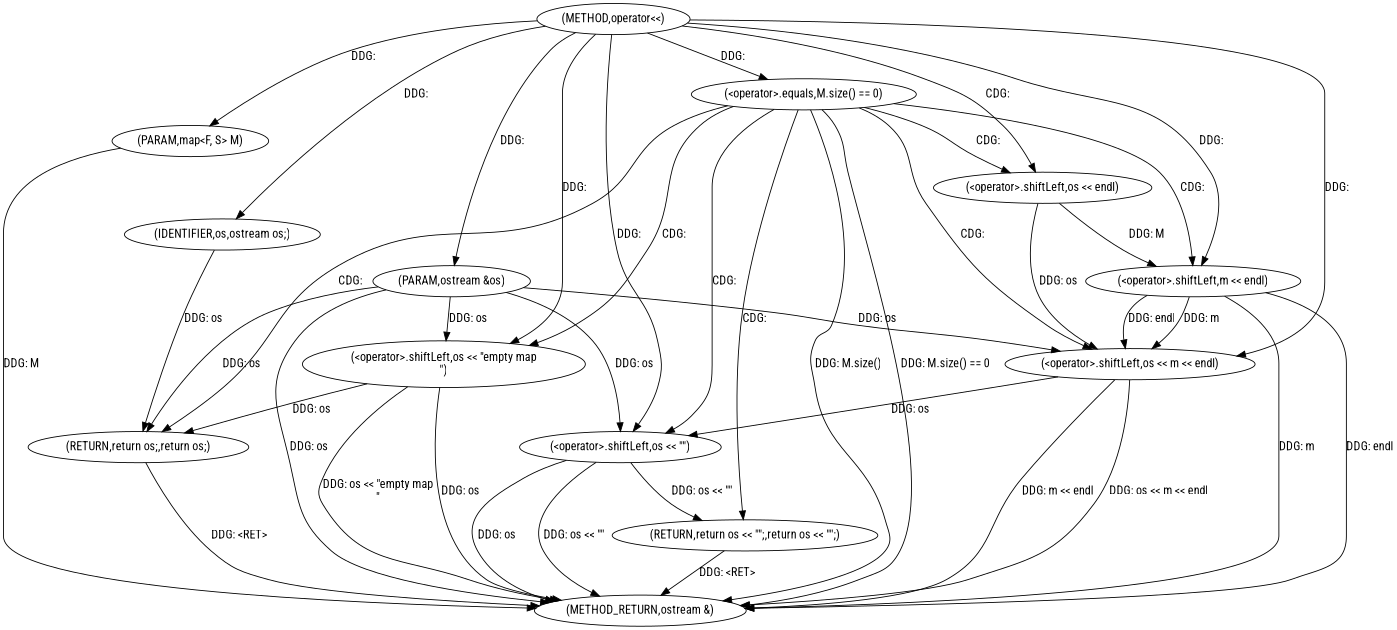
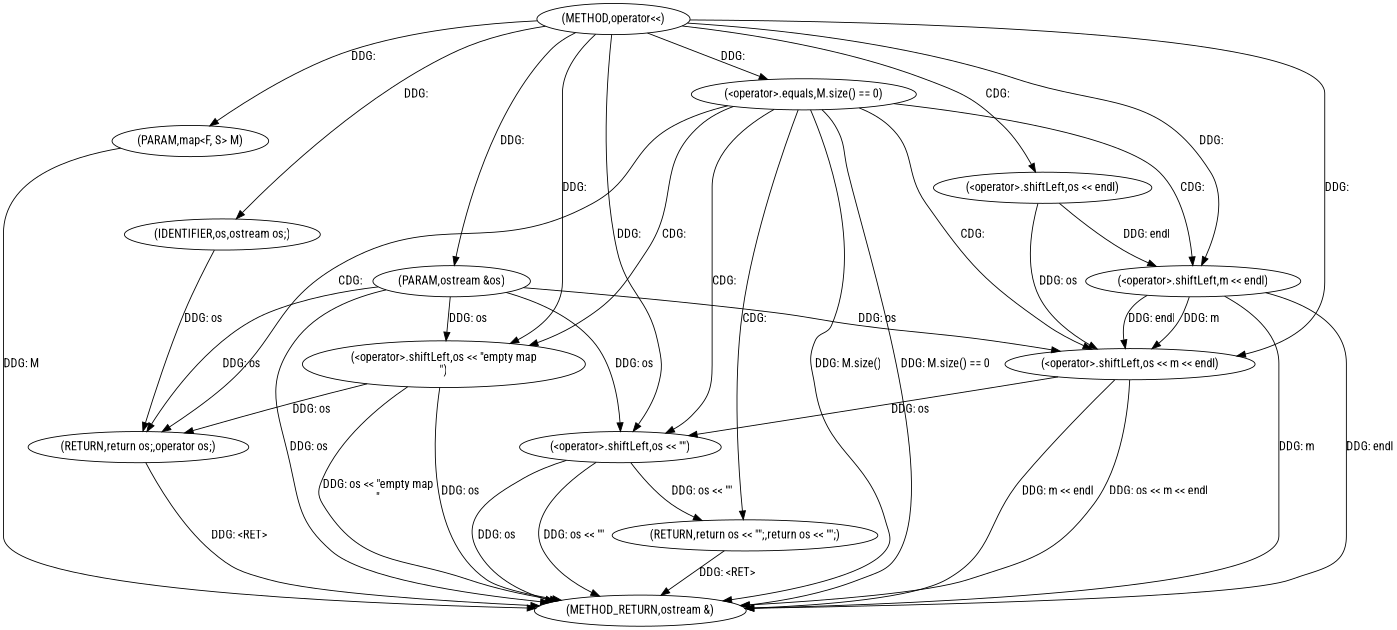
edge "(<operator>.equals,M.size() == 0)" -> "(<operator>.shiftLeft,os << endl)": removed, label "CDG:"
edge "(<operator>.shiftLeft,os << endl)" -> "(<operator>.shiftLeft,m << endl)": label "DDG: M" -> "DDG: endl"
node "(RETURN,return os;,return os;)": label "(RETURN,return os;,return os;)" -> "(RETURN,return os;,operator os;)"
